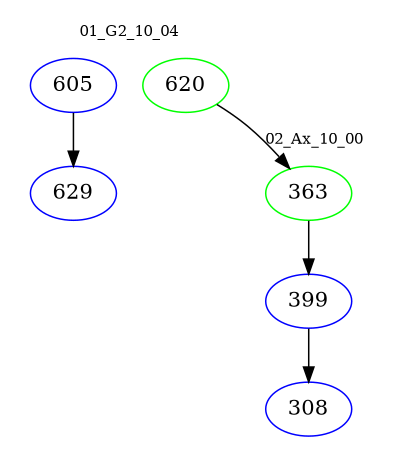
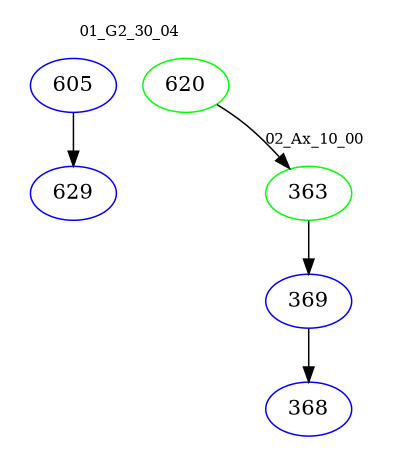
cluster "01_G2_10_04": label "01_G2_10_04" -> "01_G2_30_04"
node "399": label "399" -> "369"
node "308": label "308" -> "368"
